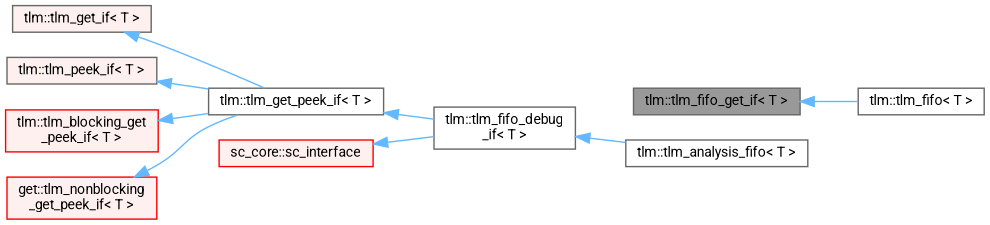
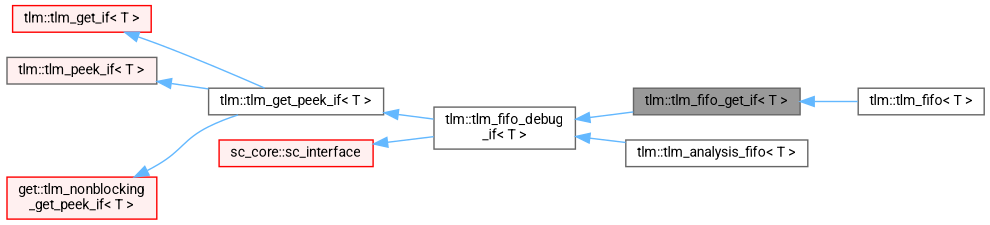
node "tlm::tlm_get_if< T >": color gray40 -> red
edge "tlm::tlm_fifo_get_if< T >" -> "tlm::tlm_fifo_debug _if< T >": added
node "tlm::tlm_blocking_get _peek_if< T >": removed
